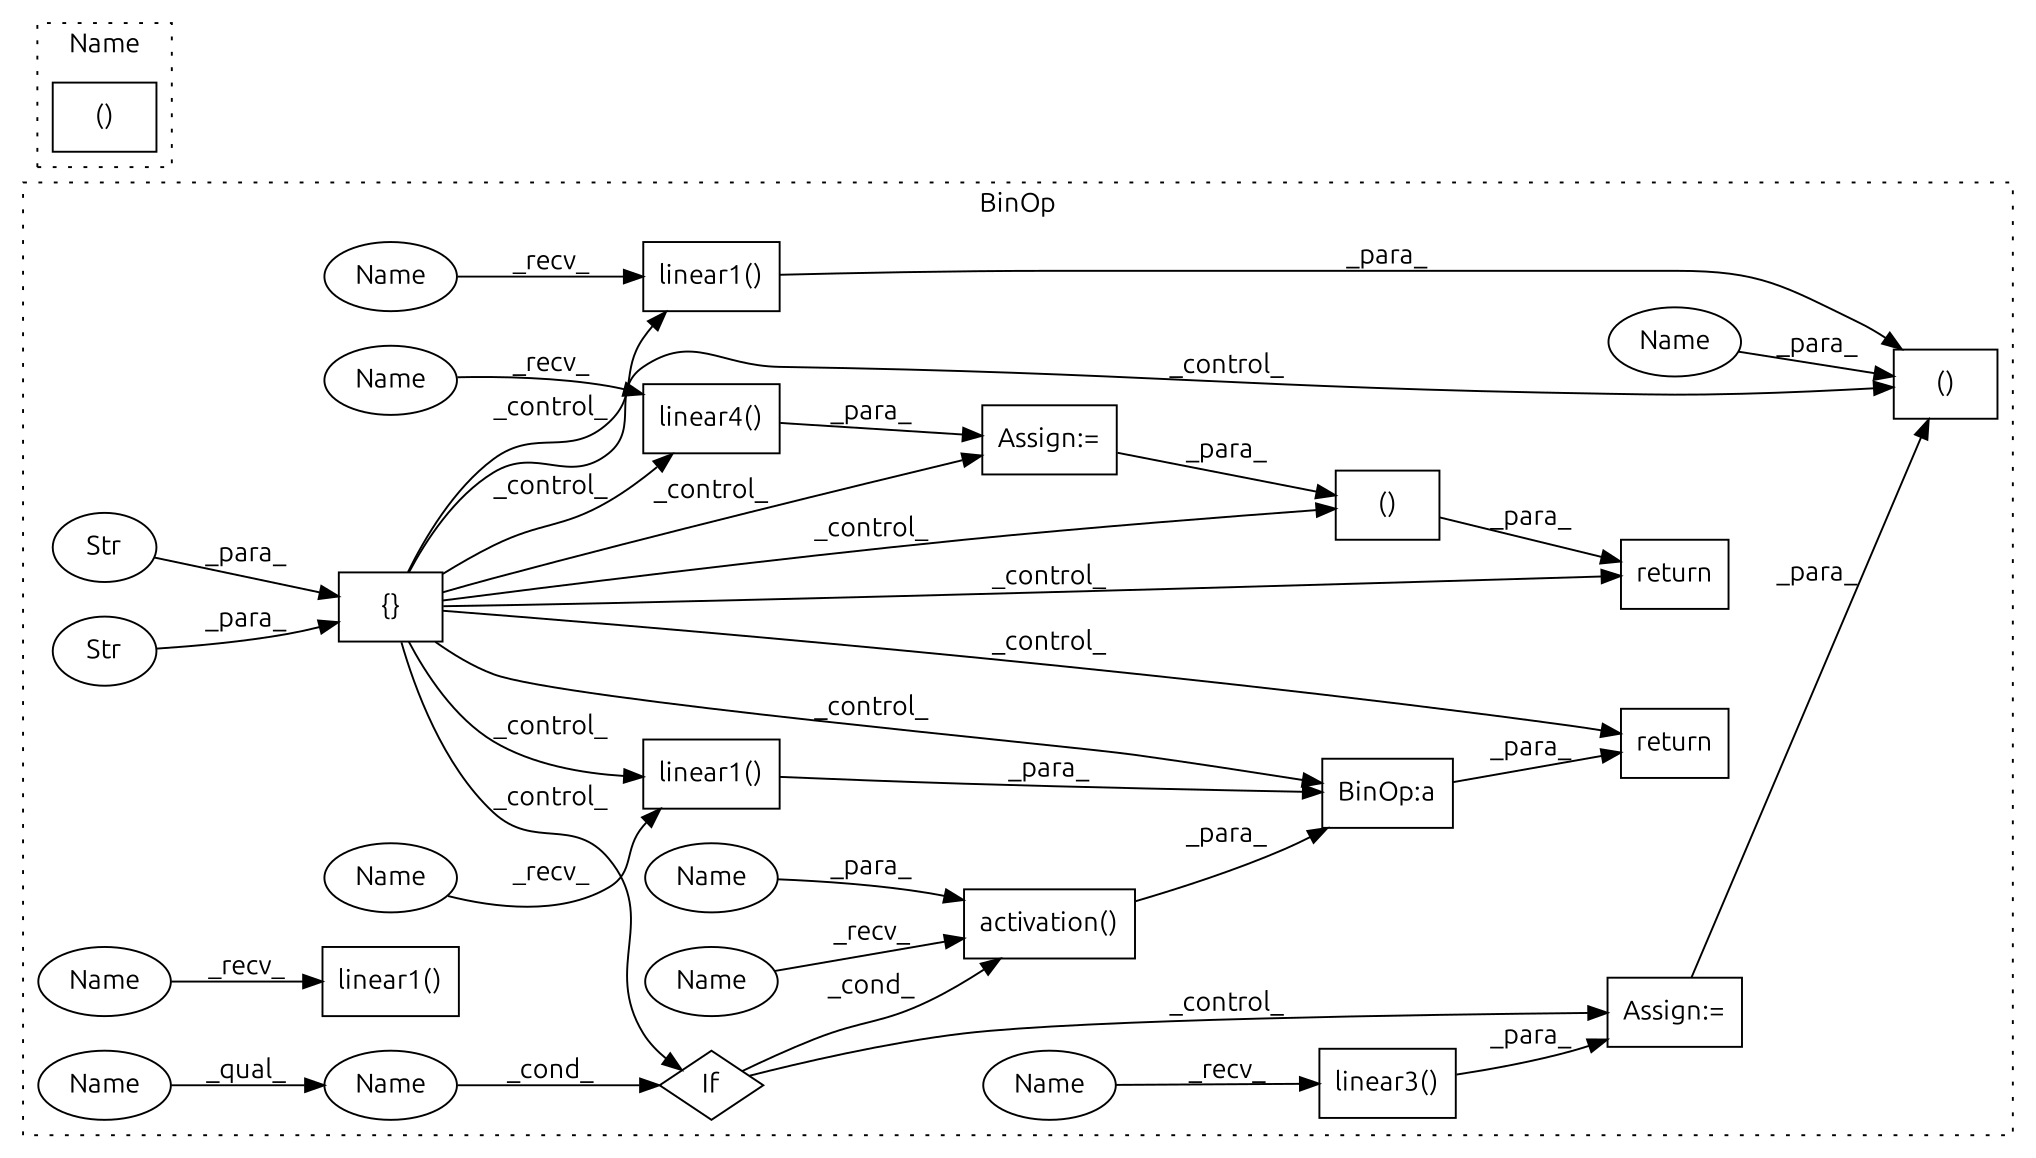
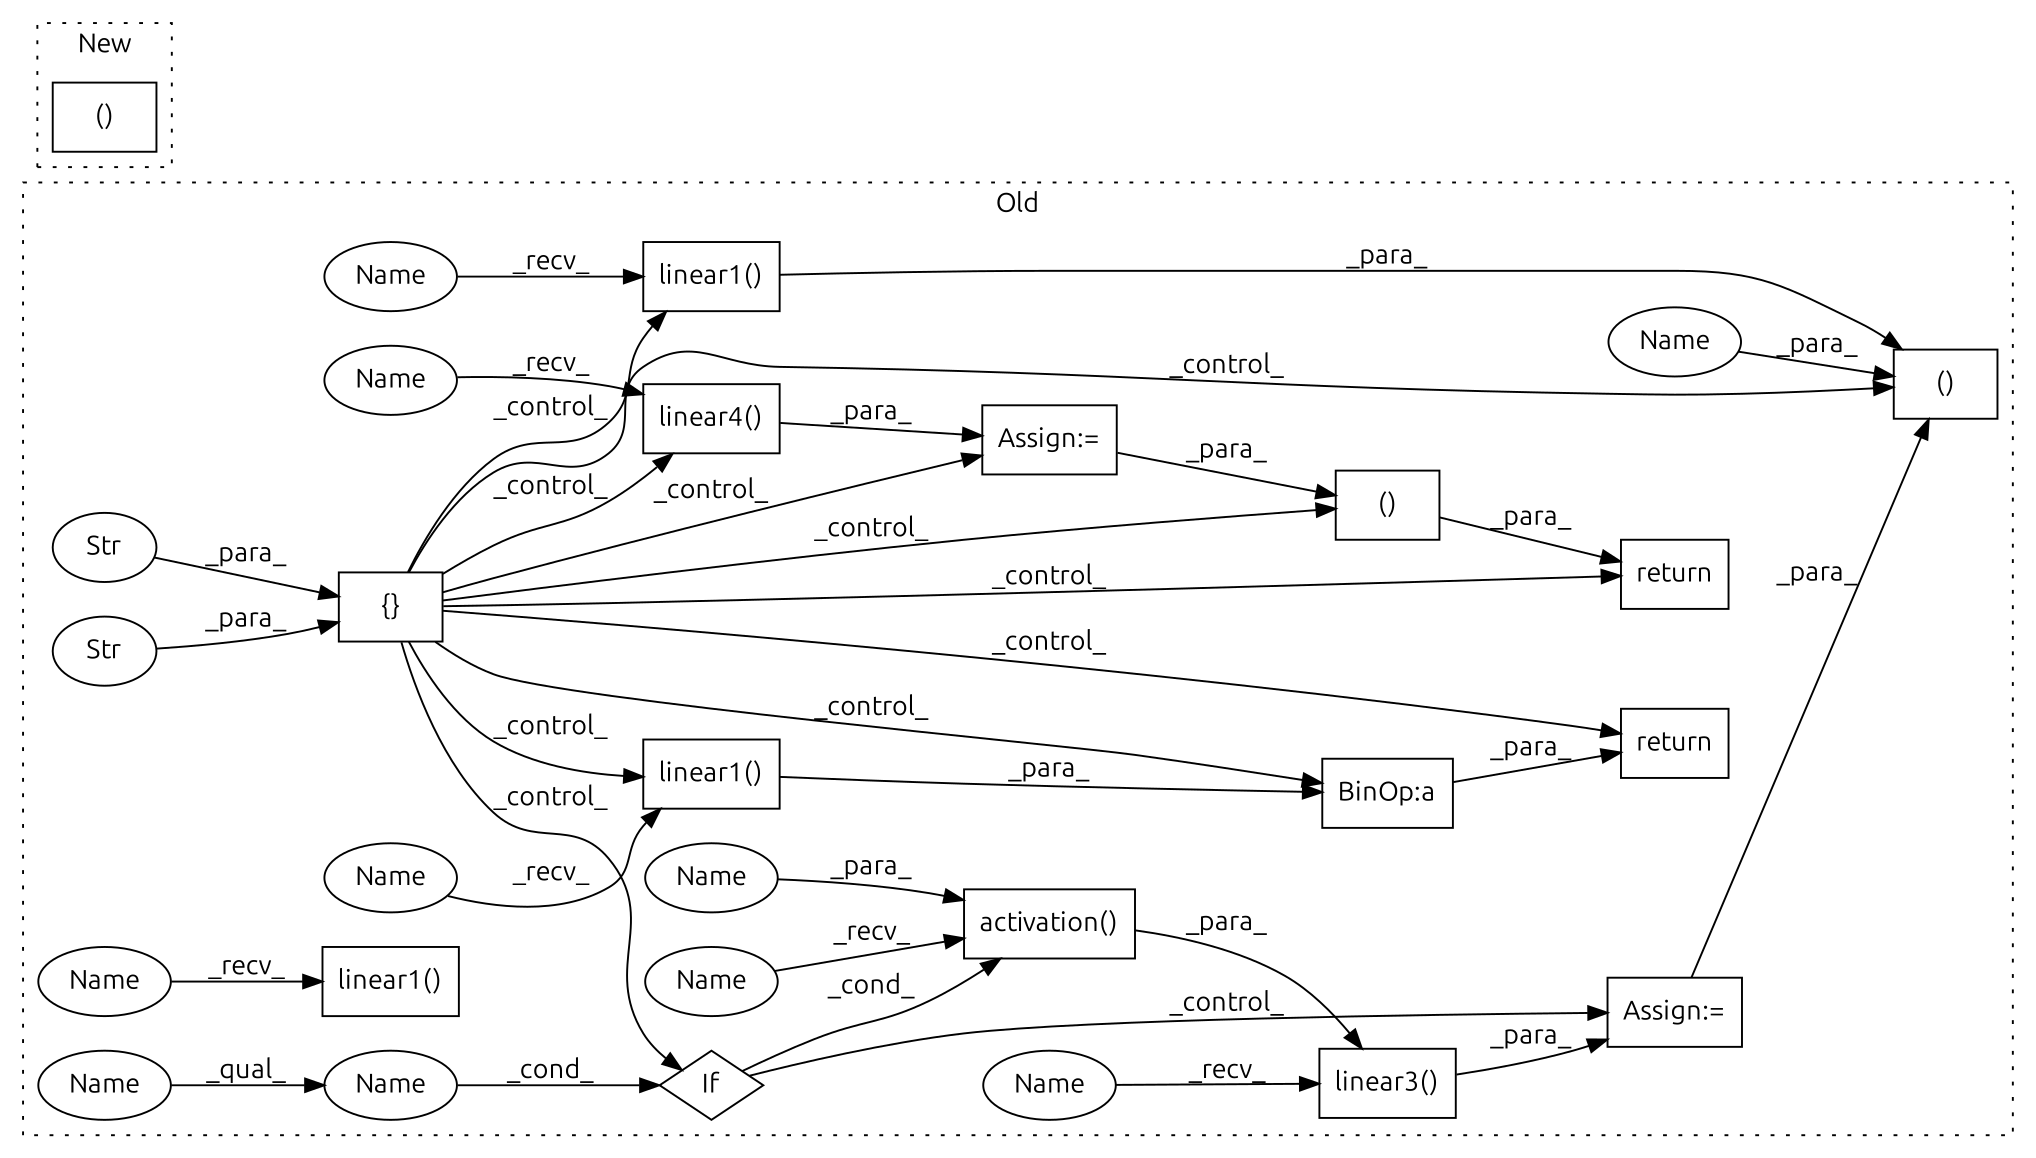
cluster "Name": label "Name" -> "New"
cluster "BinOp": label "BinOp" -> "Old"
edge "activation()" -> "BinOp:a": now "activation()" -> "linear3()"
